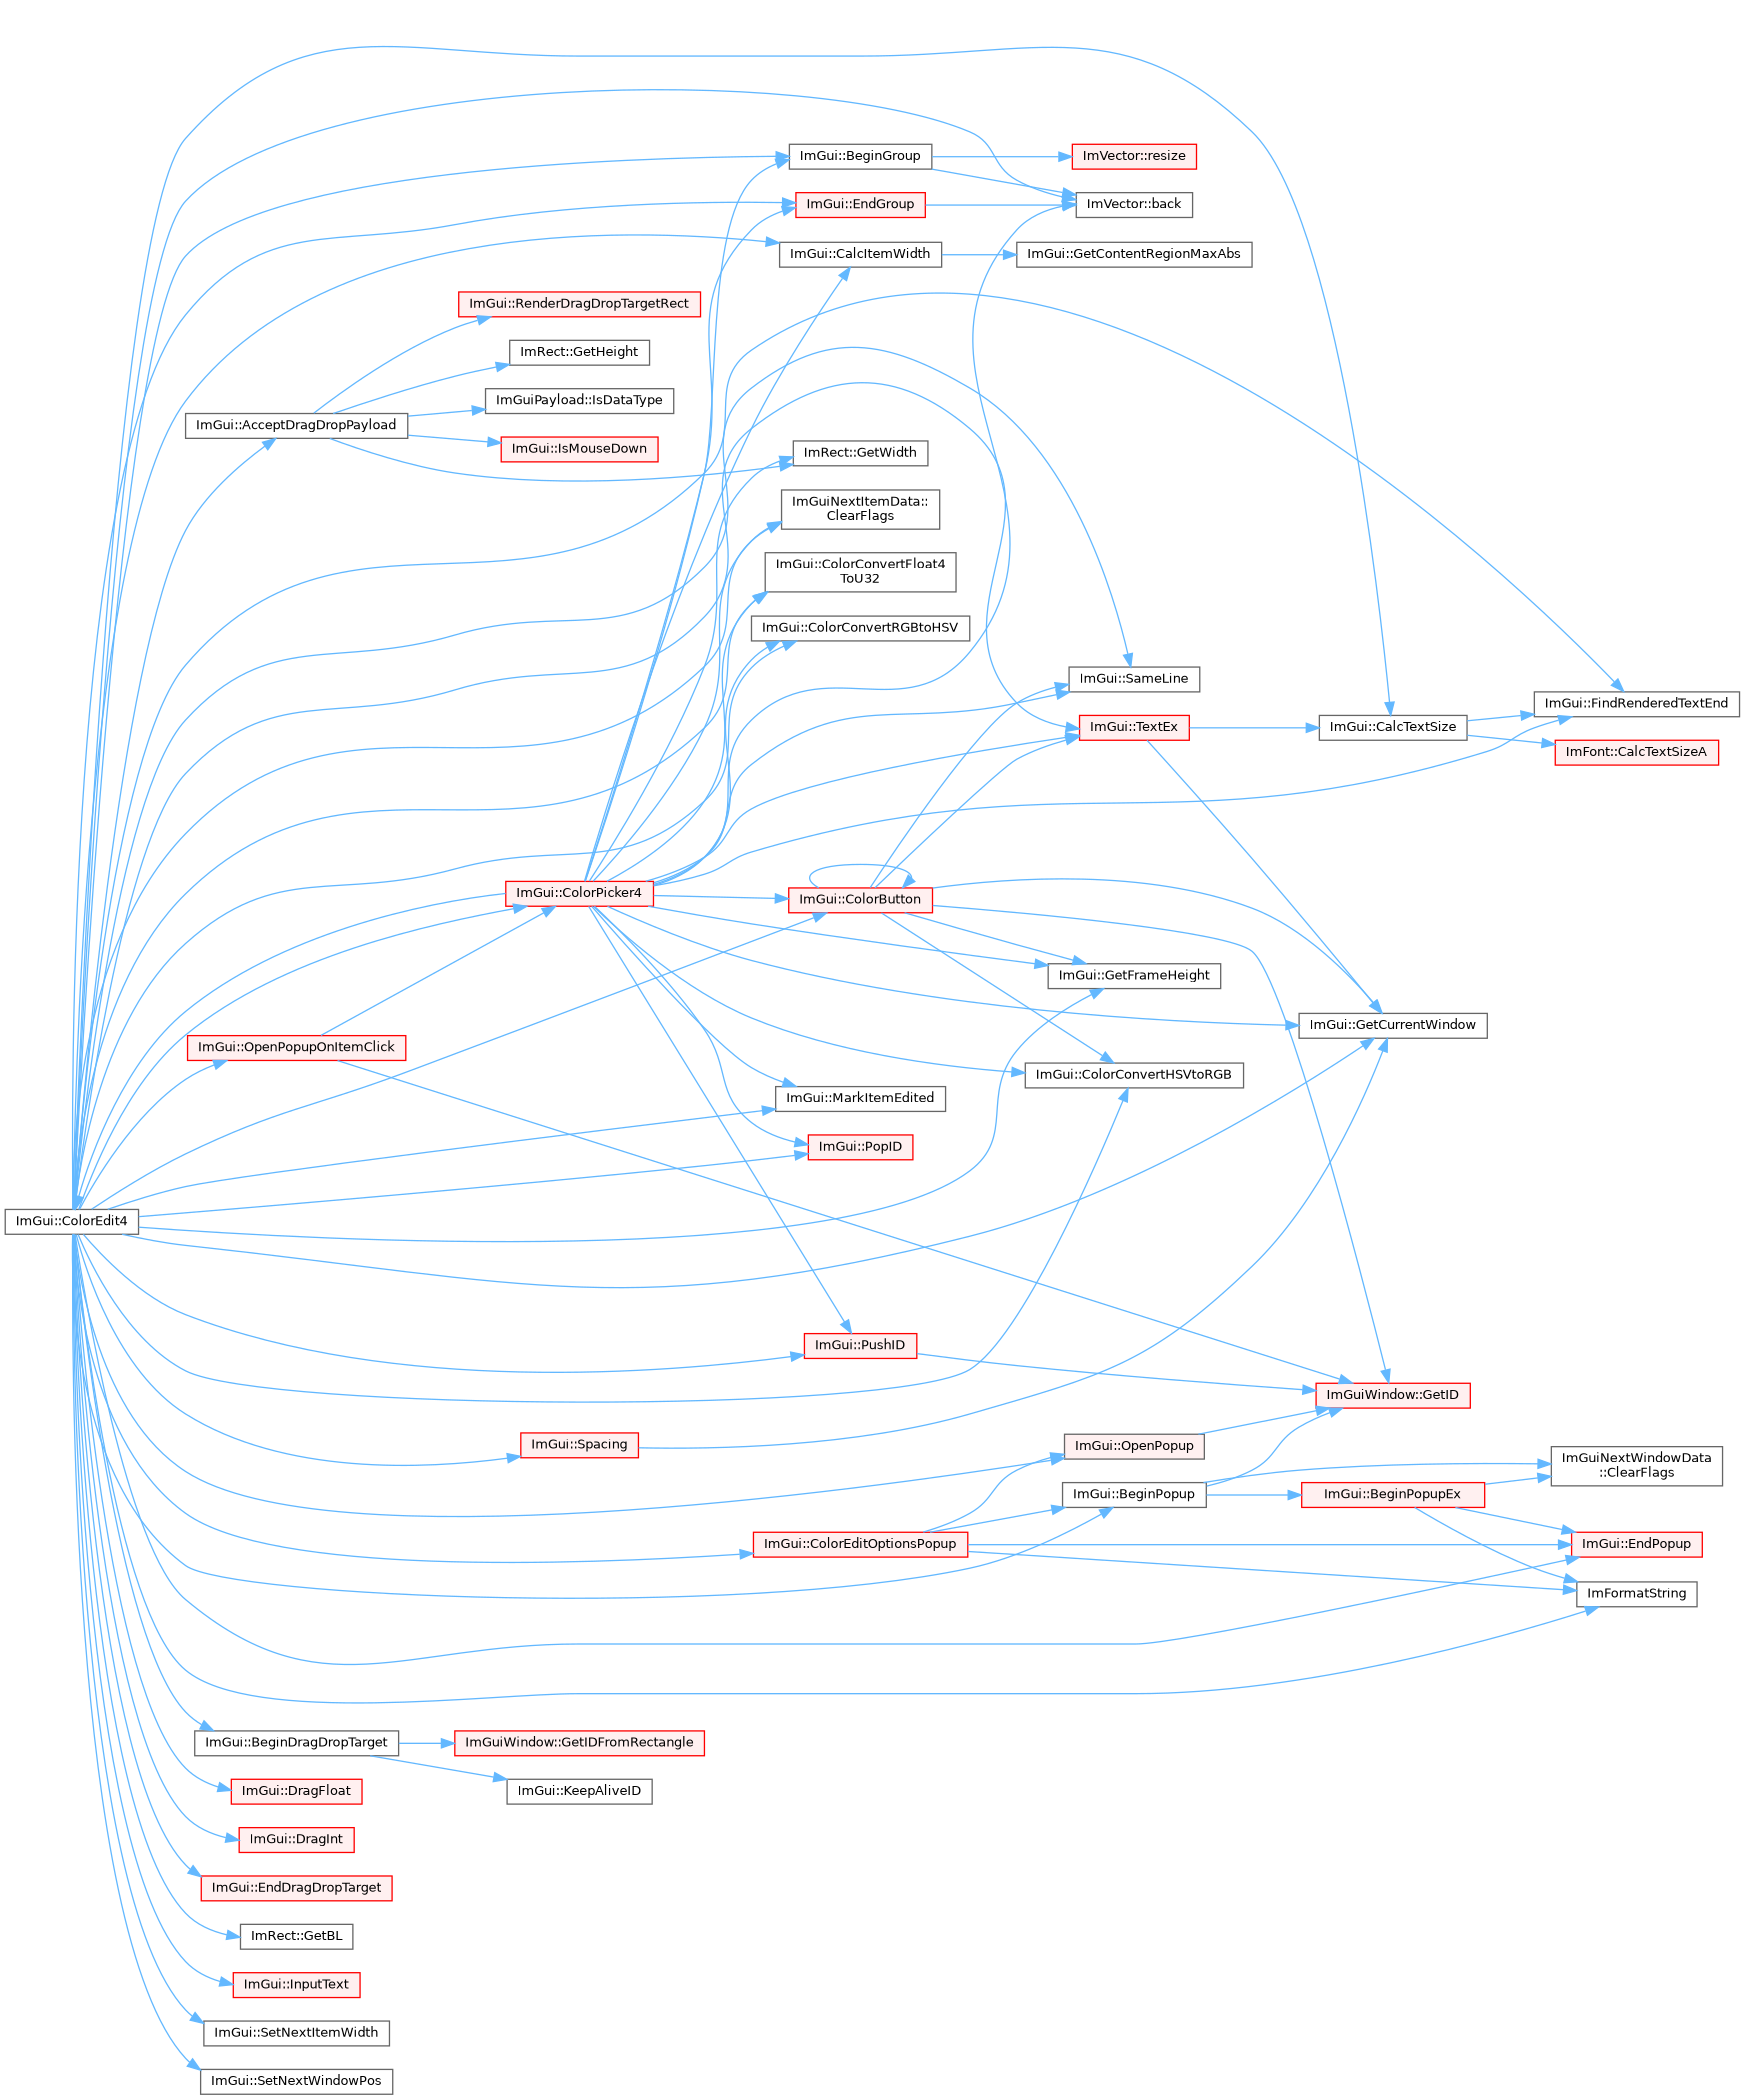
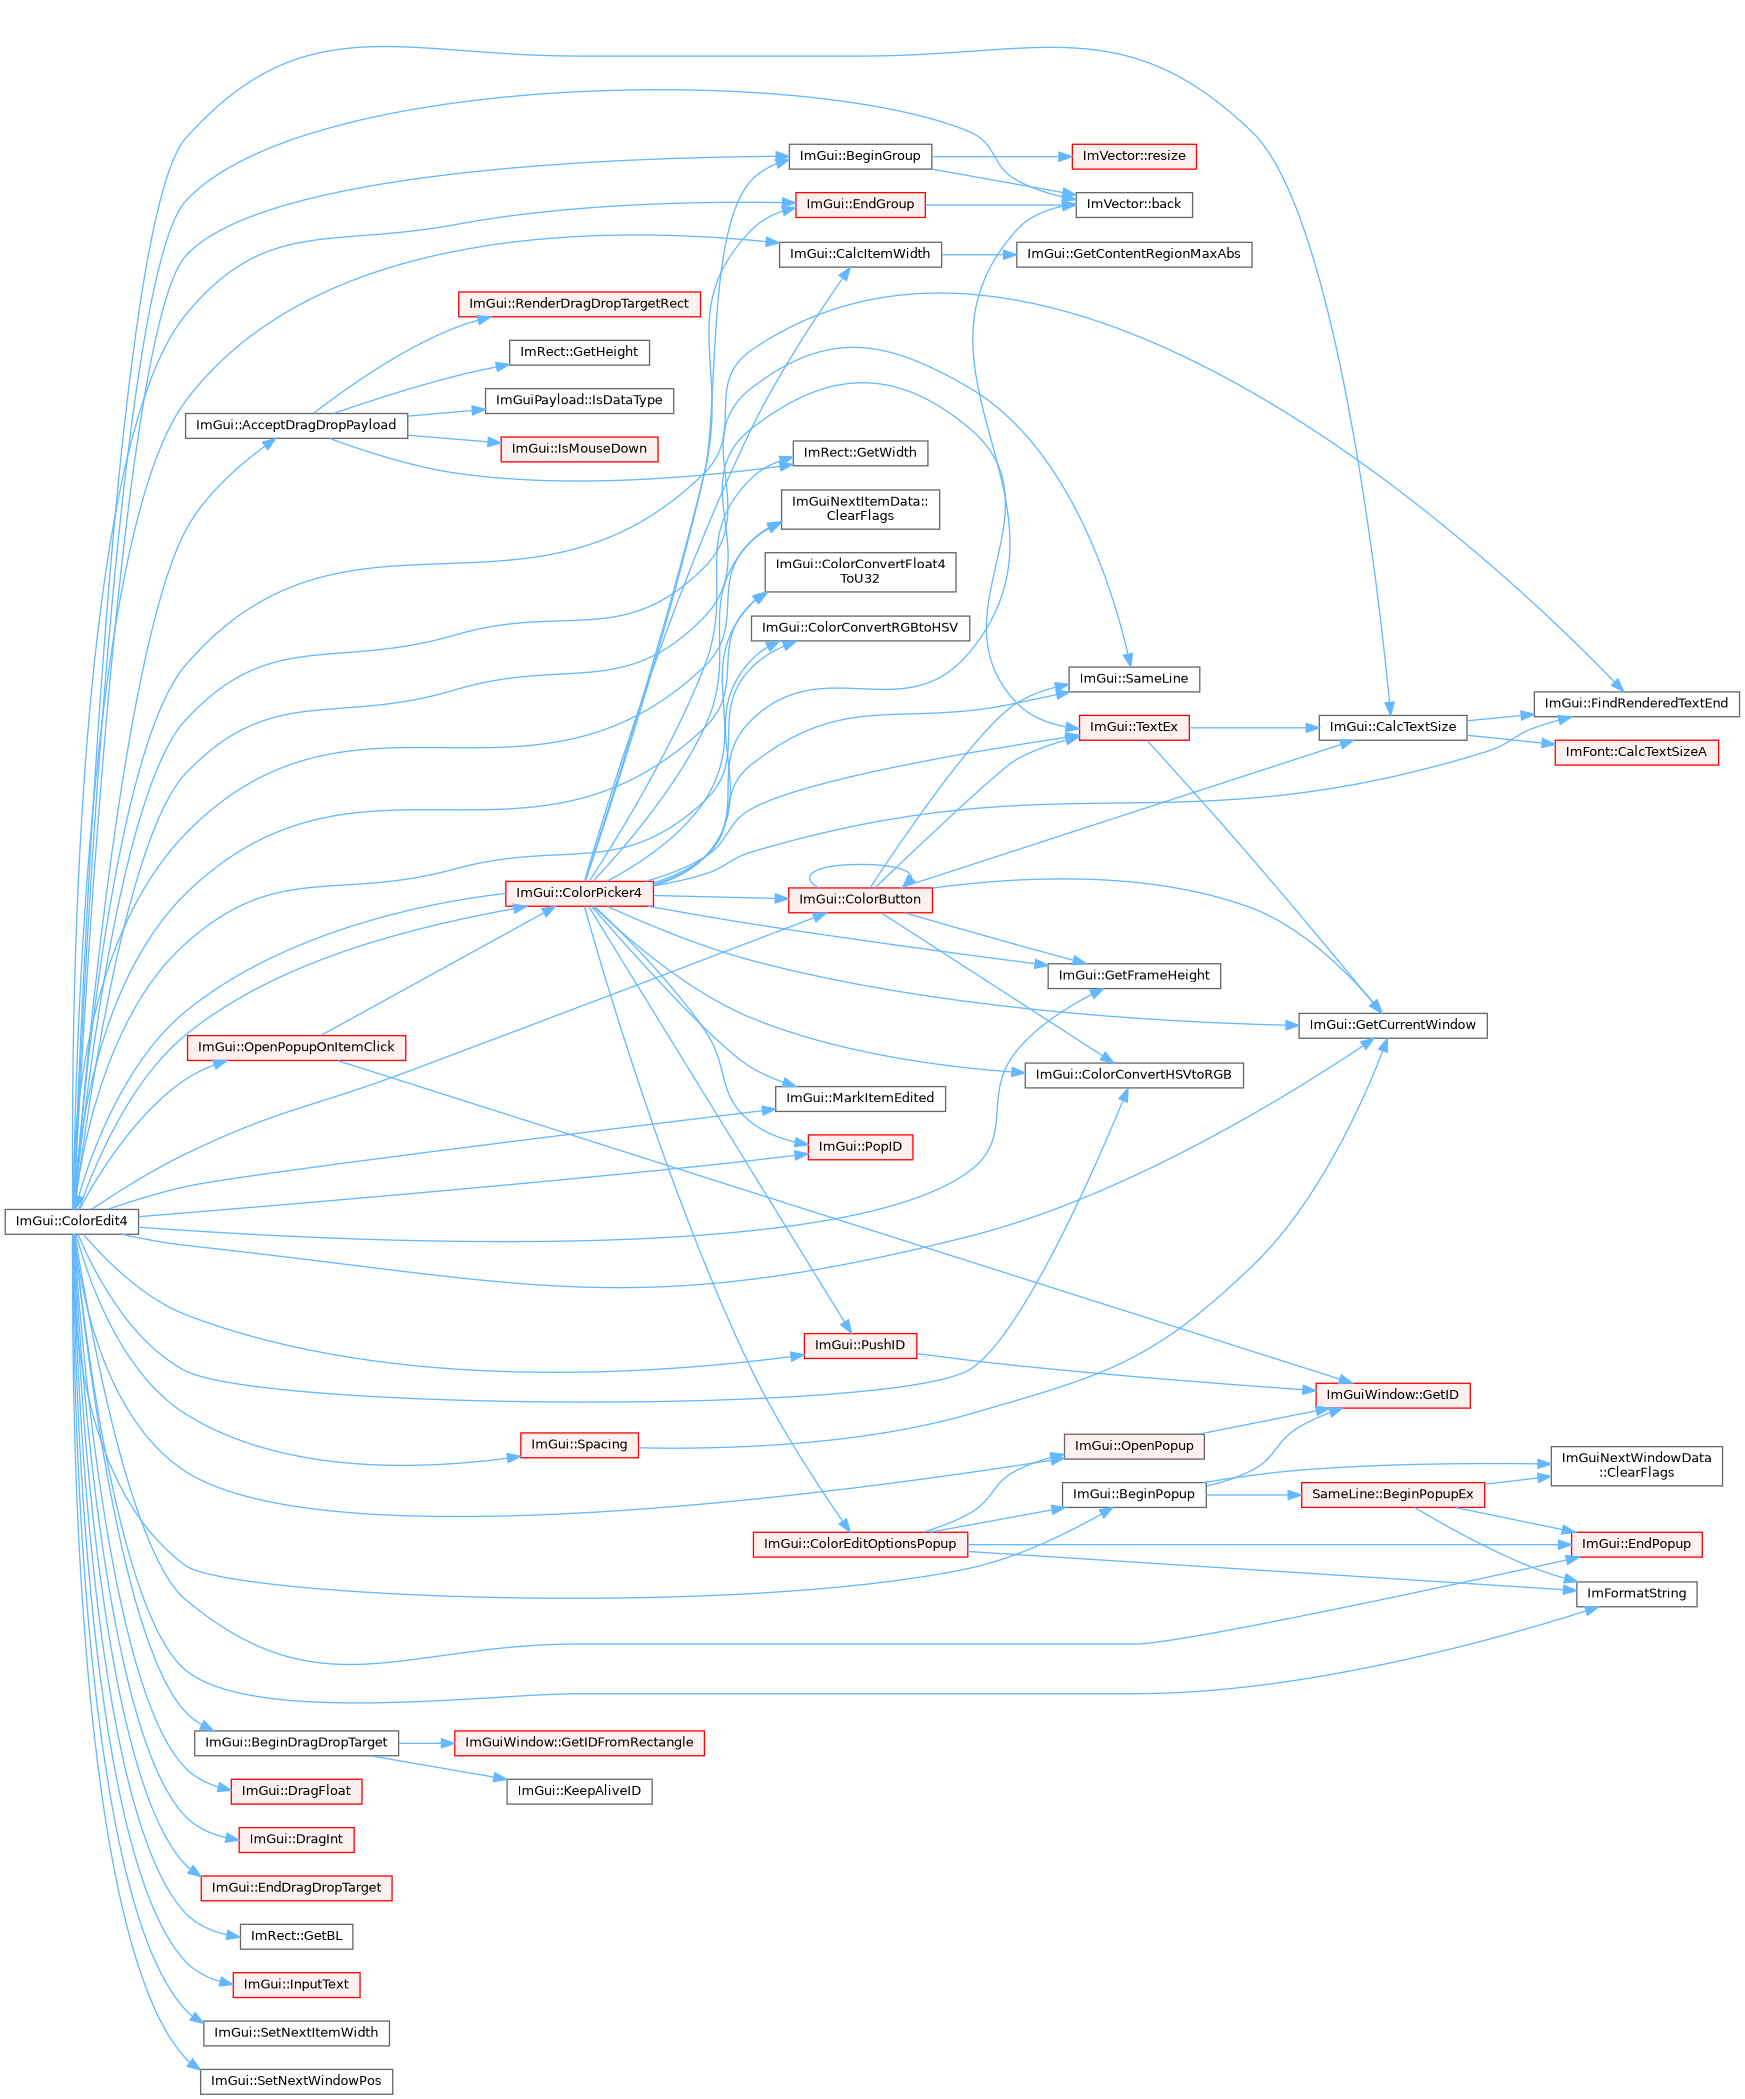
edge "ImGui::ColorButton" -> "ImGuiWindow::GetID": now "ImGui::ColorButton" -> "ImGui::CalcTextSize"
node "ImGui::BeginPopupEx": label "ImGui::BeginPopupEx" -> "SameLine::BeginPopupEx"
edge "ImGui::ColorEdit4" -> "ImGui::ColorEditOptionsPopup": now "ImGui::ColorPicker4" -> "ImGui::ColorEditOptionsPopup"
